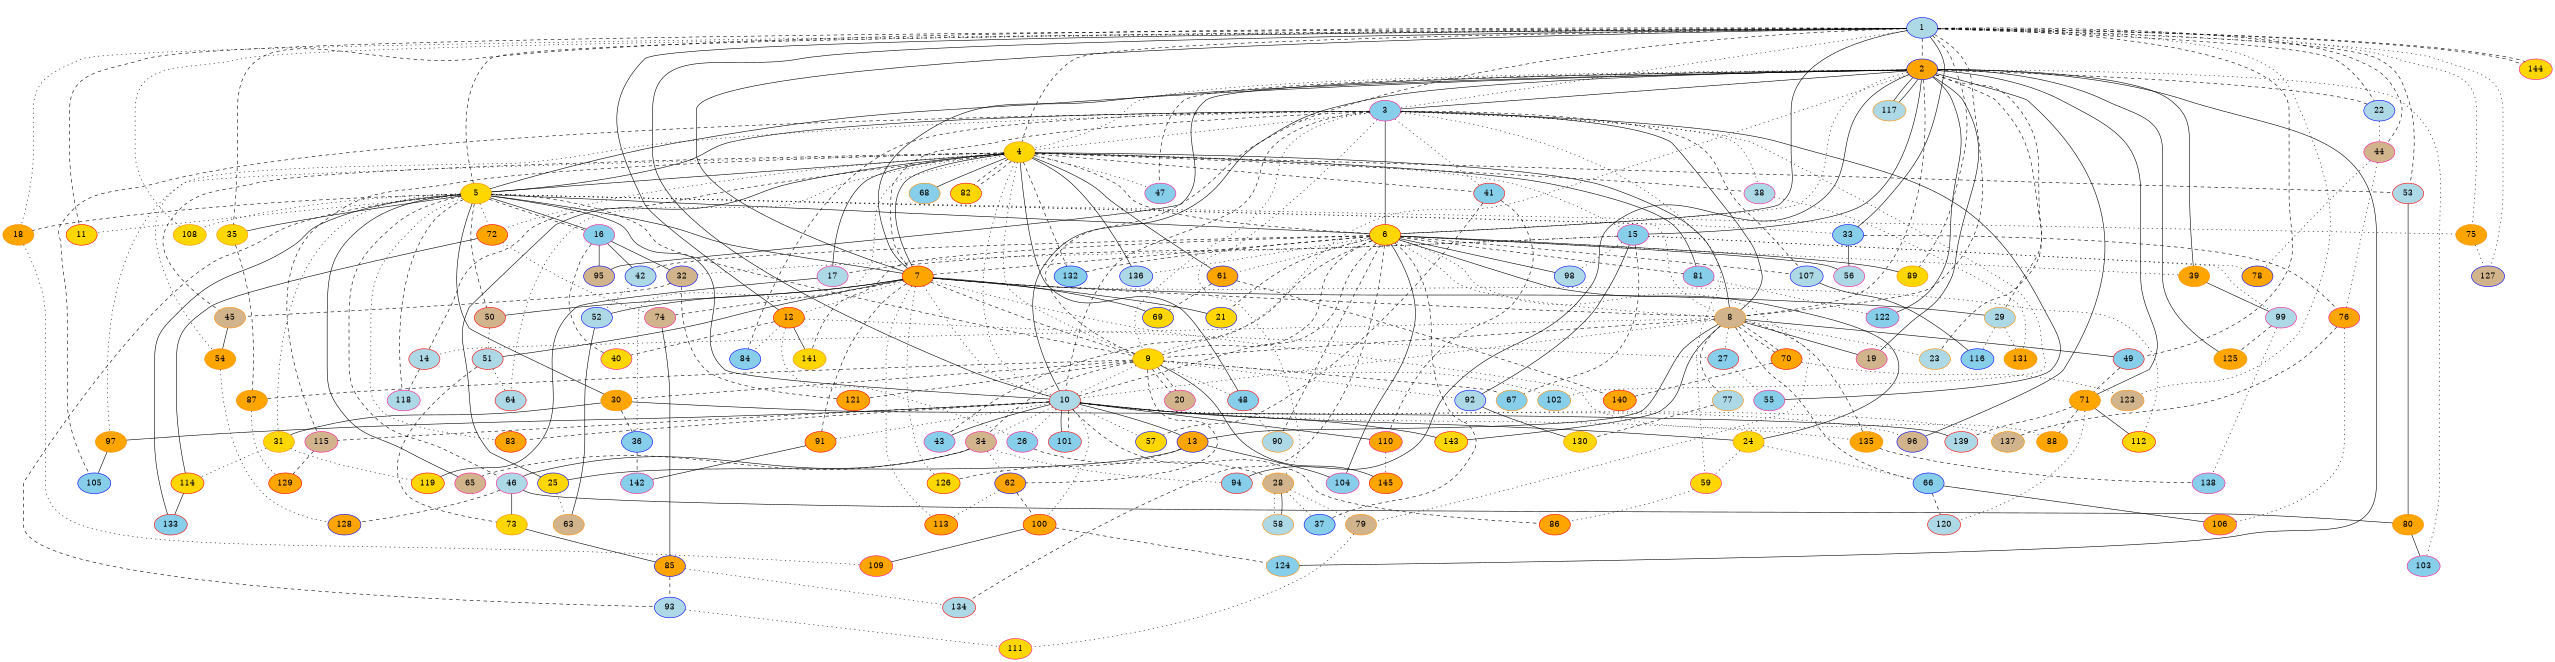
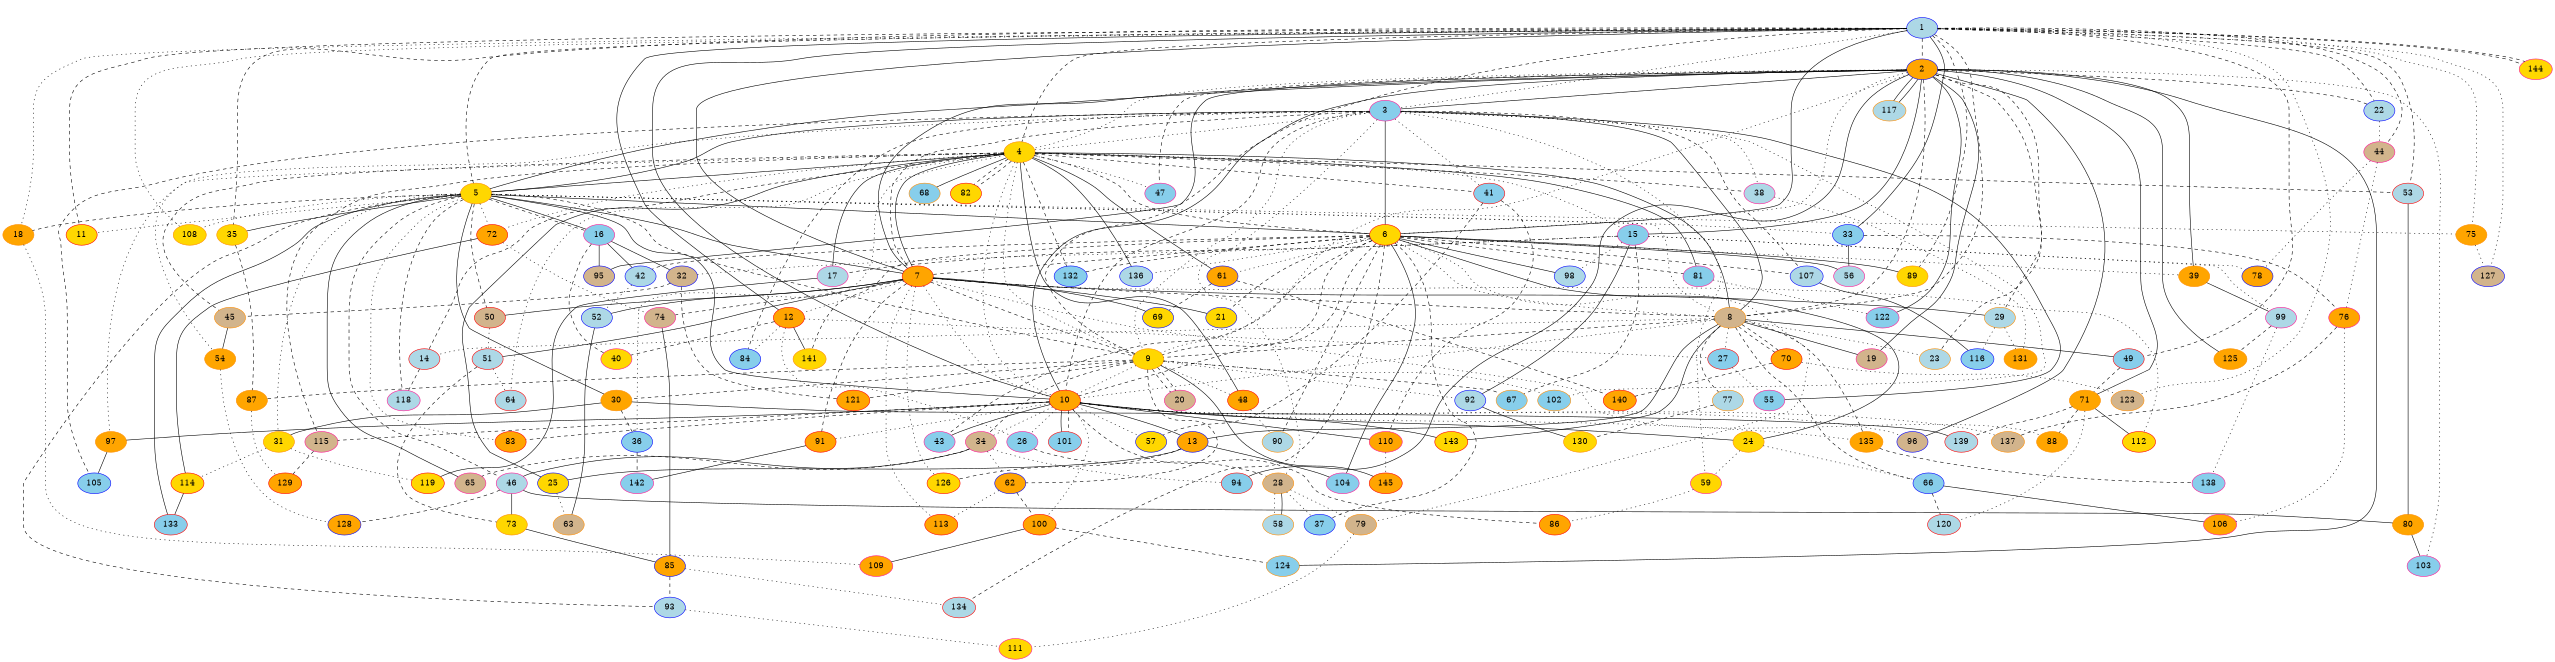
node "10": fillcolor lightblue -> orange
node "48": fillcolor skyblue -> orange
